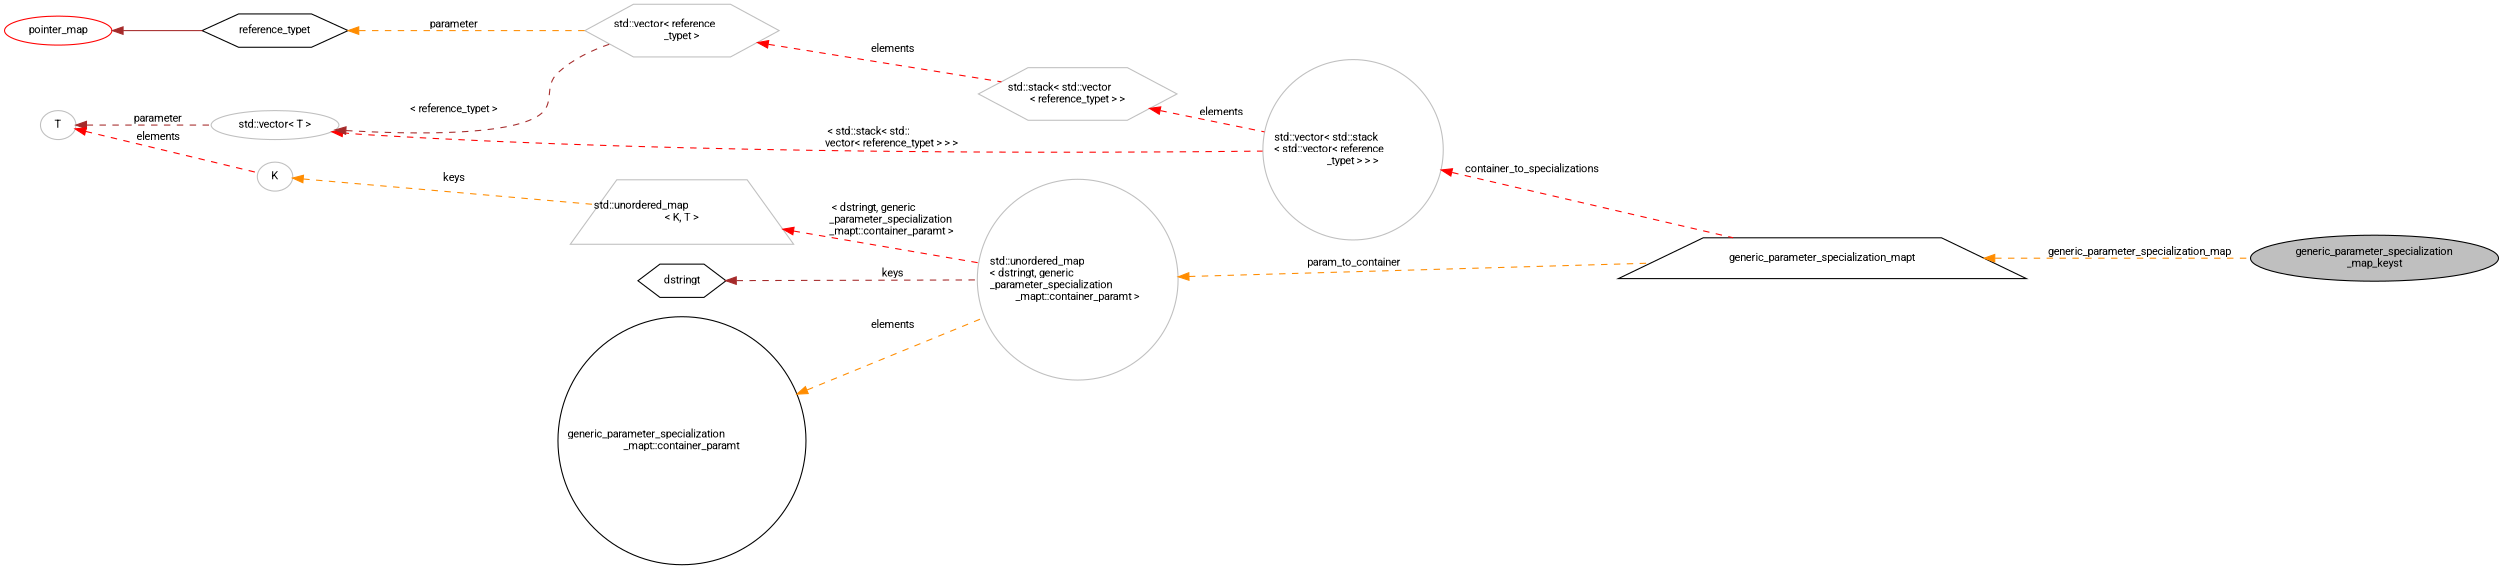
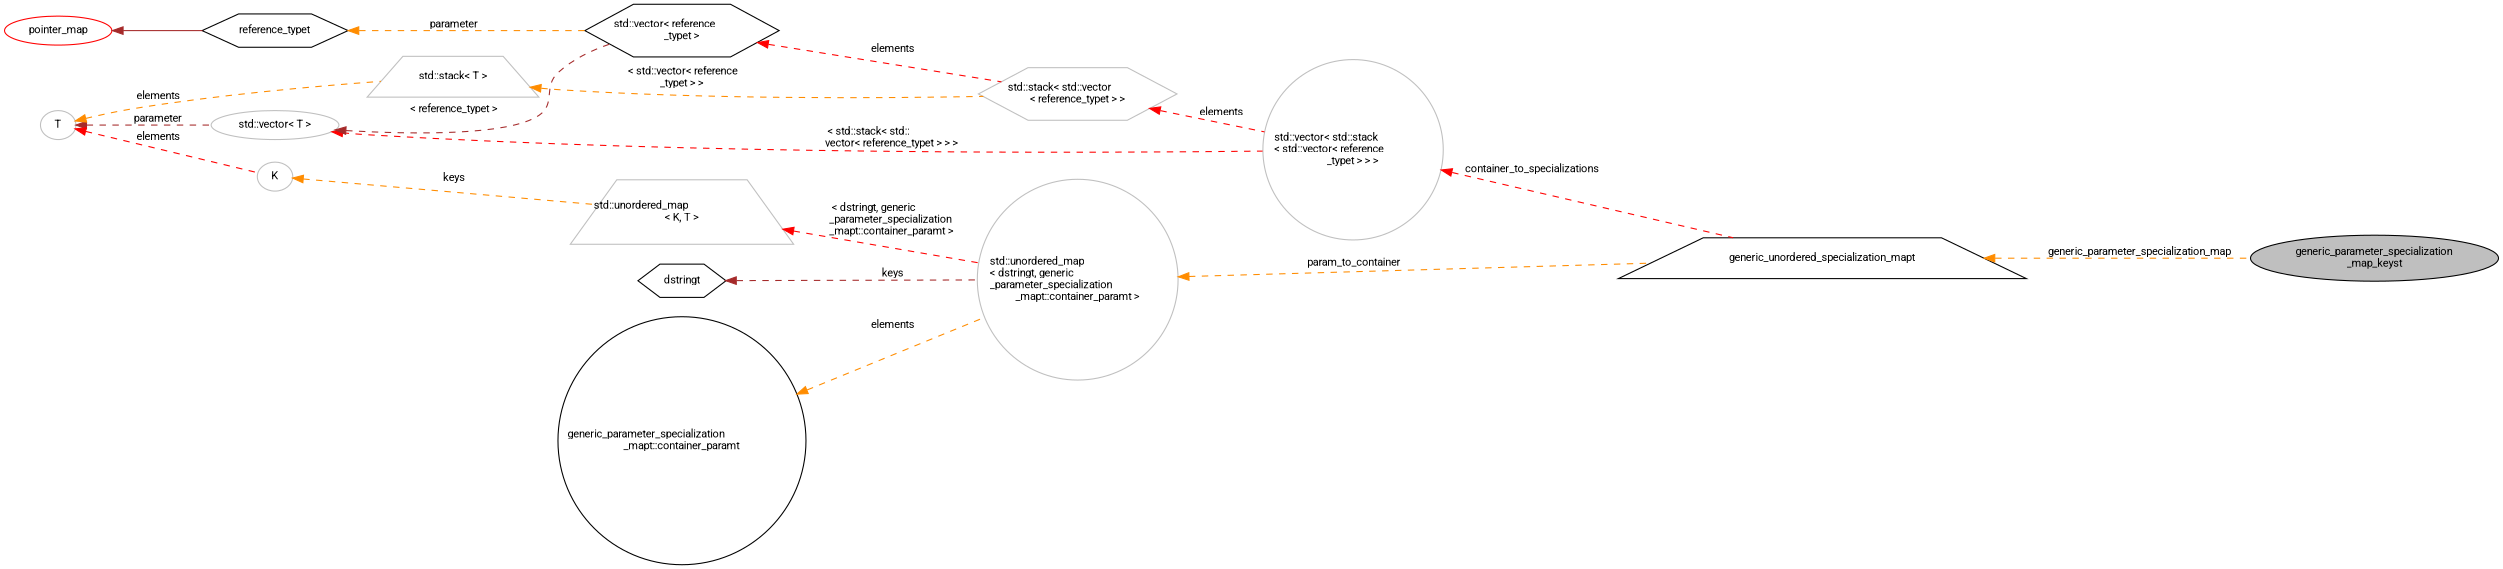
node "std::vector< reference _typet >": color grey75 -> black
node "std::stack< T >": added
node "generic_parameter_specialization_mapt": label "generic_parameter_specialization_mapt" -> "generic_unordered_specialization_mapt"
